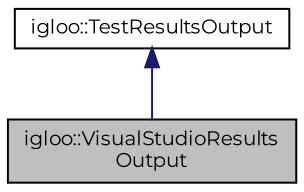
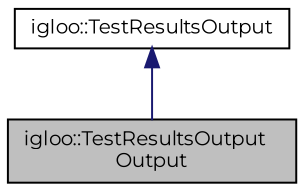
node "igloo::VisualStudioResults Output": label "igloo::VisualStudioResults Output" -> "igloo::TestResultsOutput Output"
